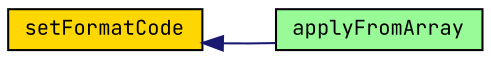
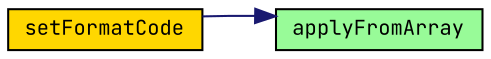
edge "applyFromArray" -> "setFormatCode": reversed
